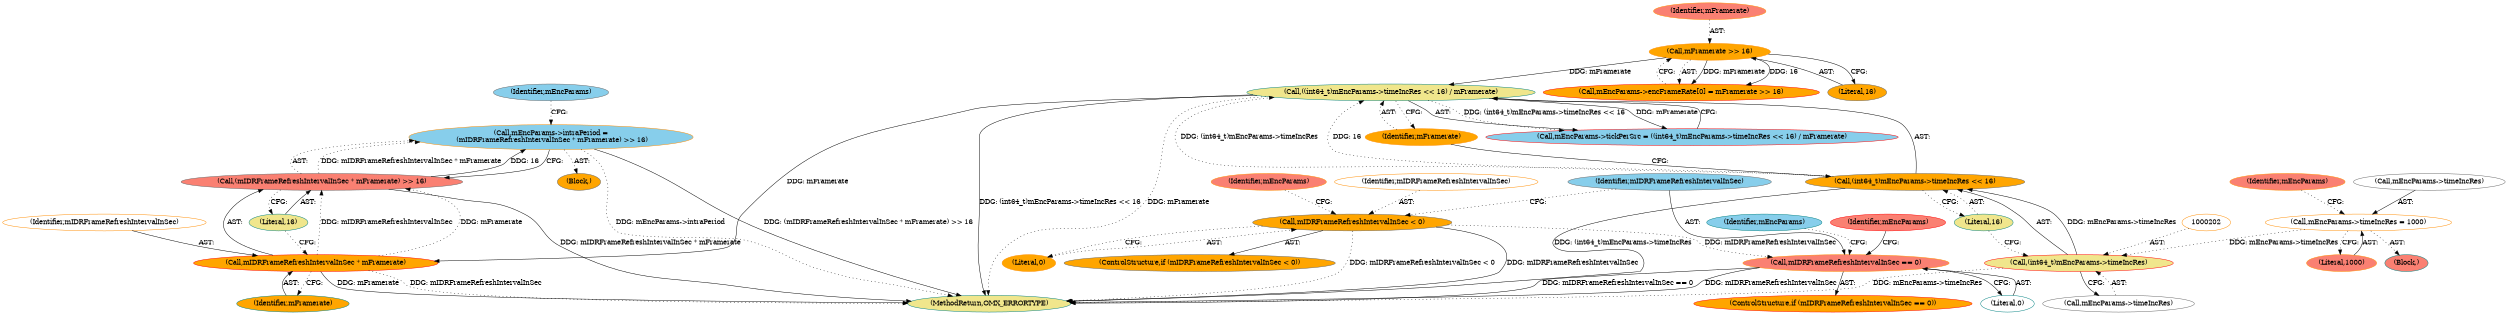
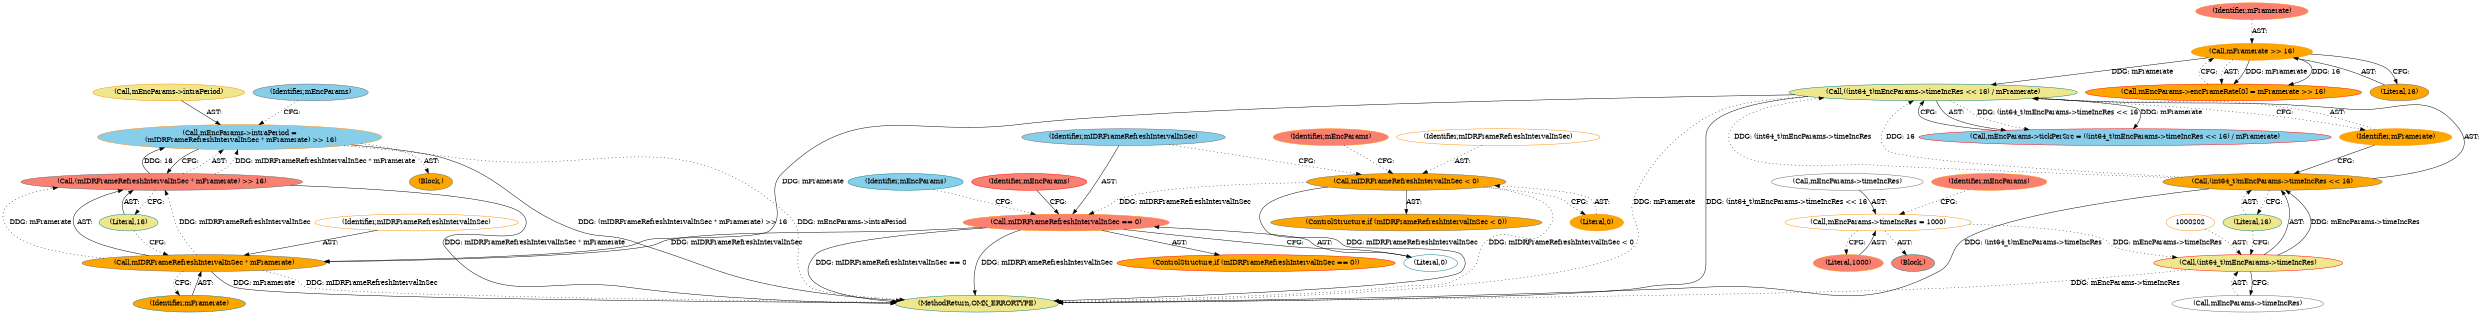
node "(Call,mEncParams->intraPeriod)": added
edge "(Call,mIDRFrameRefreshIntervalInSec == 0)" -> "(Call,mIDRFrameRefreshIntervalInSec * mFramerate)": added, label "DDG: mIDRFrameRefreshIntervalInSec"
node "(Call,mIDRFrameRefreshIntervalInSec * mFramerate)": color red -> gray40
